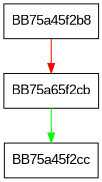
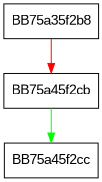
node "BB75a45f2b8": label "BB75a45f2b8" -> "BB75a35f2b8"
node "BB75a65f2cb": label "BB75a65f2cb" -> "BB75a45f2cb"
